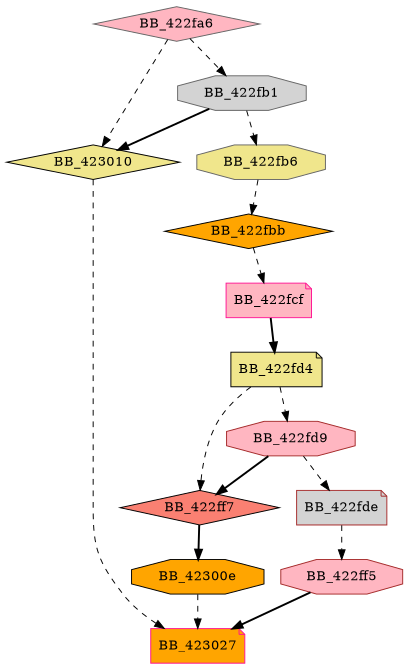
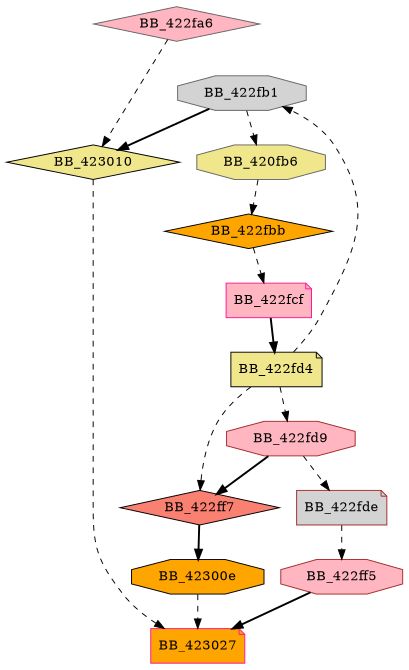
edge "BB_422fa6" -> "BB_422fb1": now "BB_422fd4" -> "BB_422fb1"
node "BB_422fb6": label "BB_422fb6" -> "BB_420fb6"
